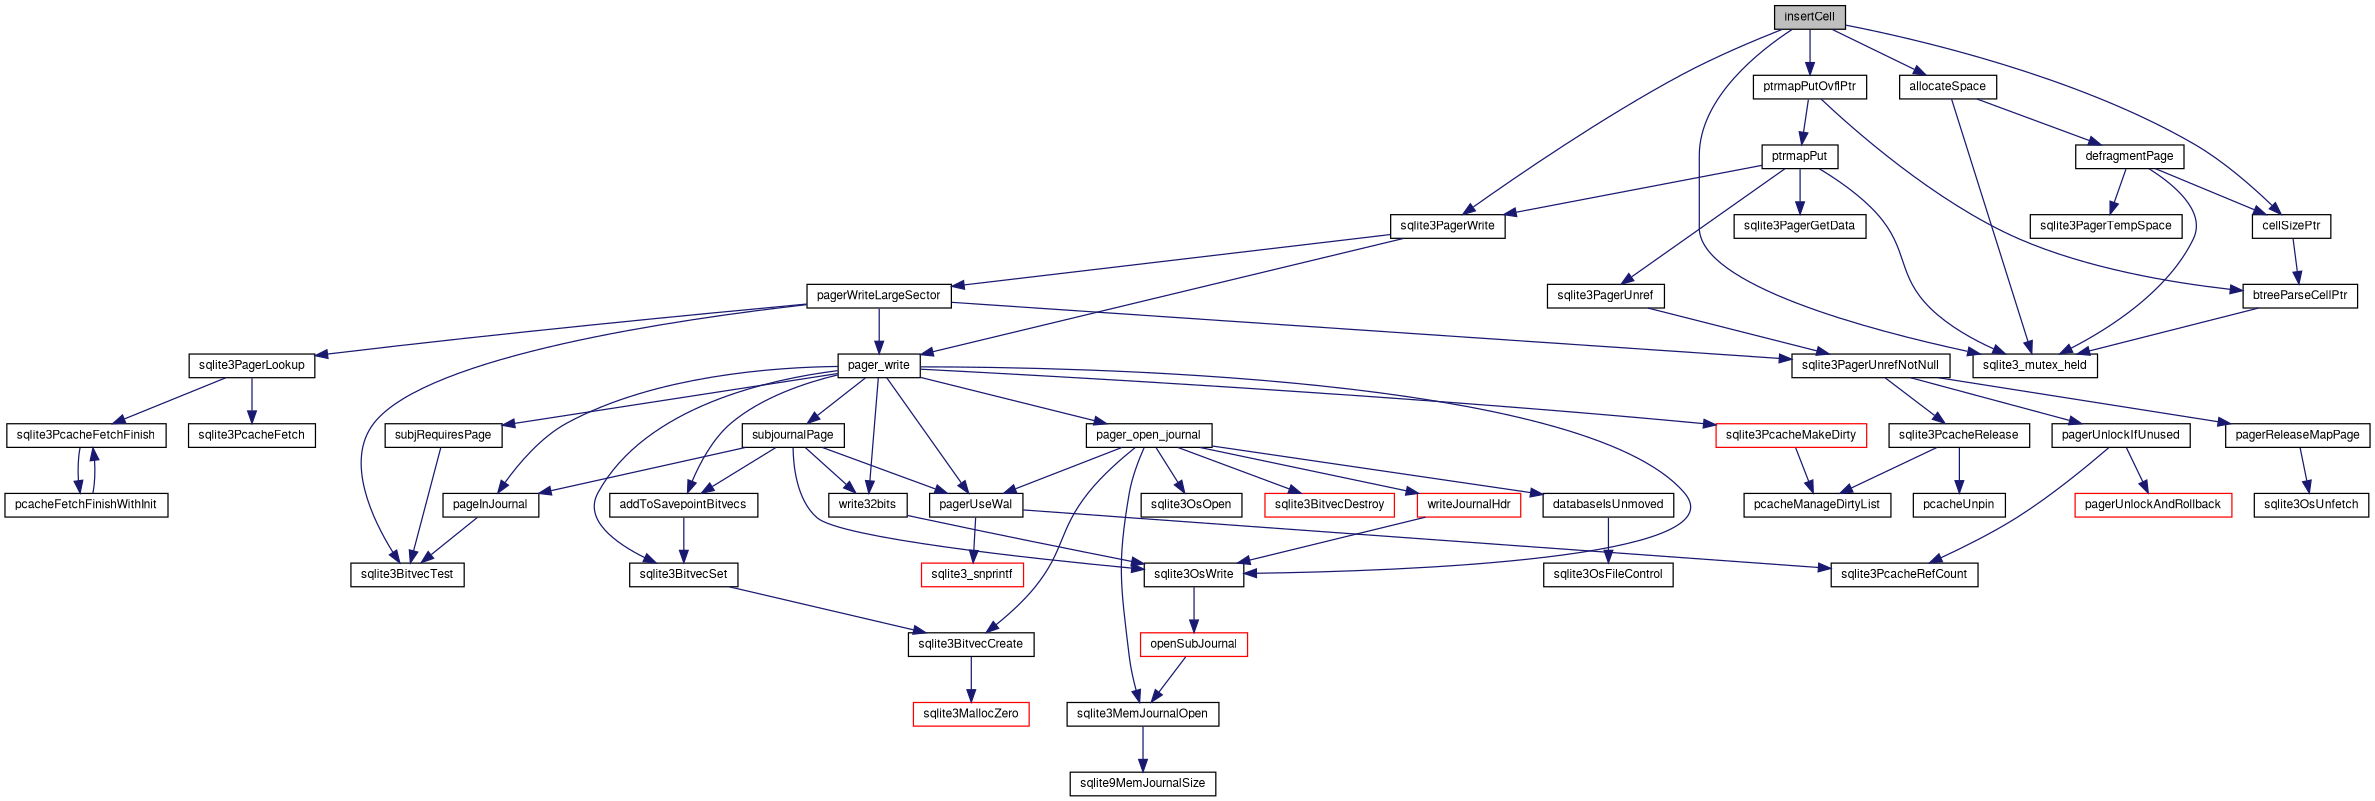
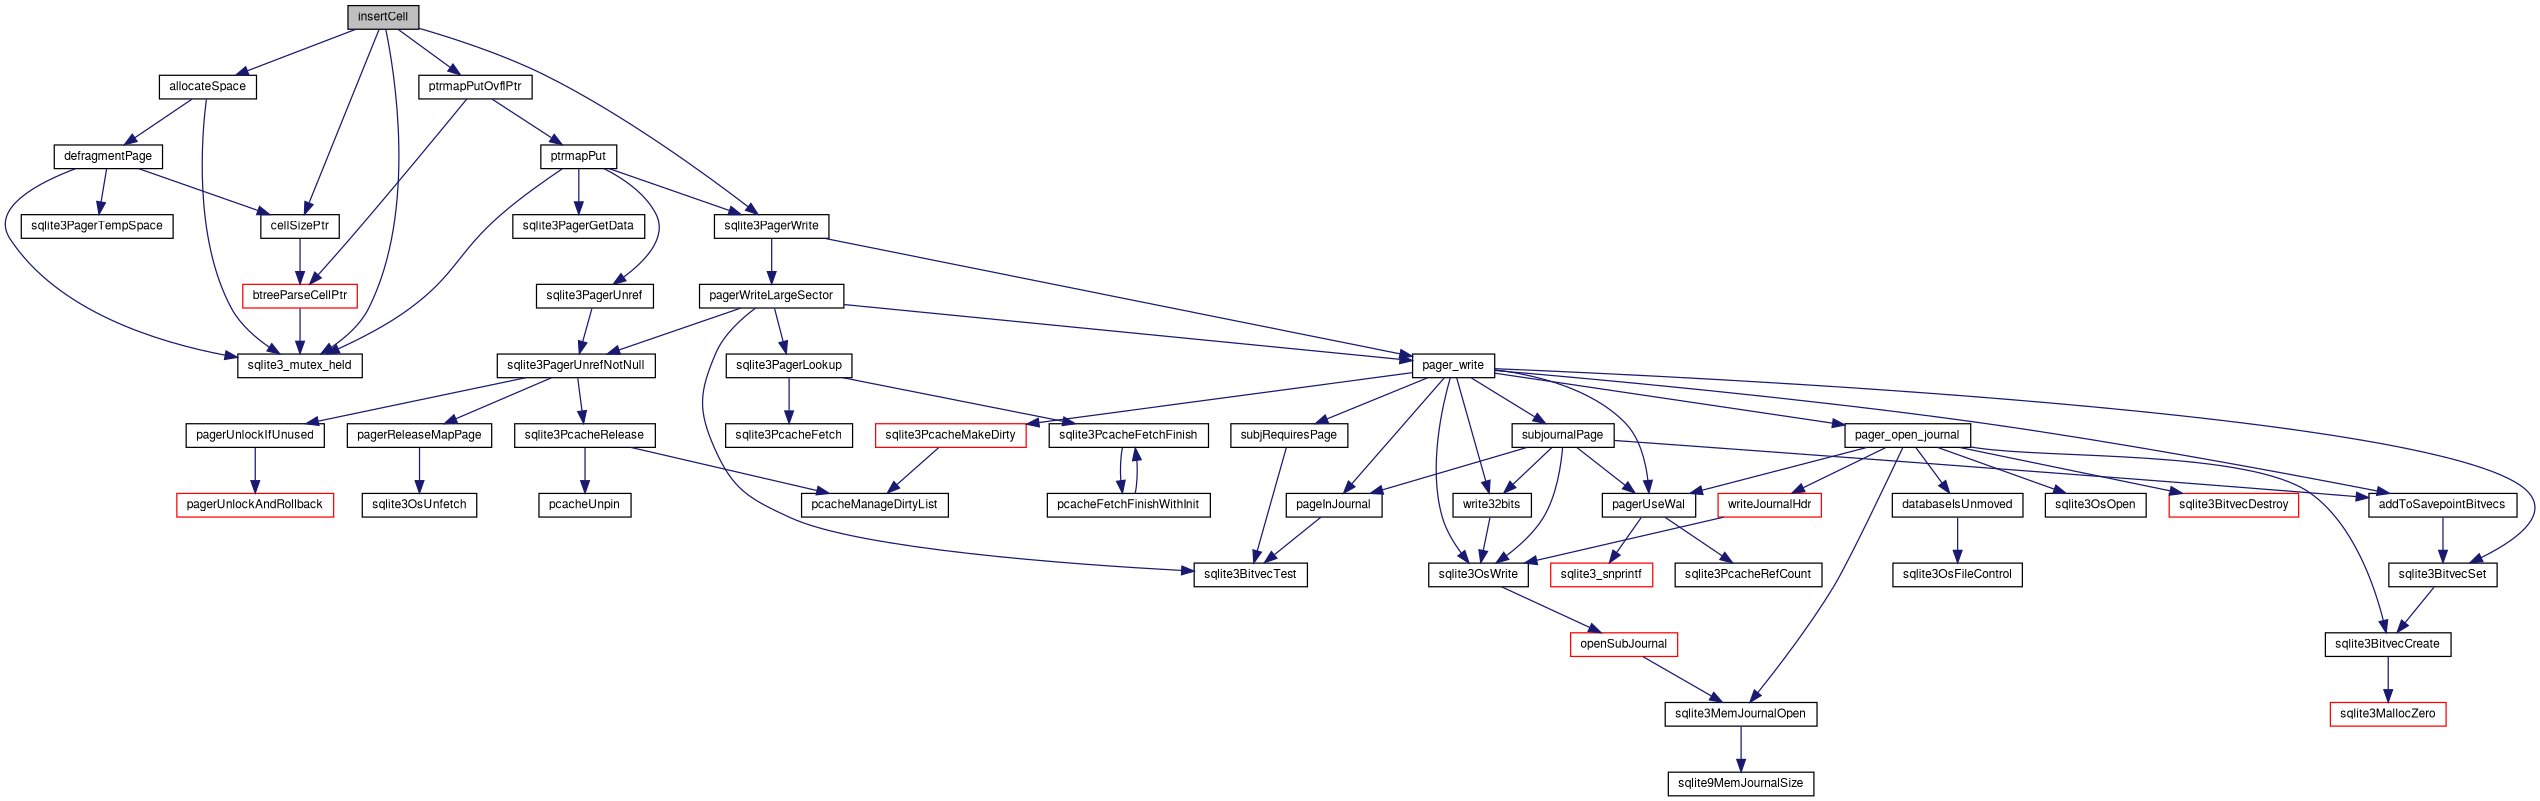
node "btreeParseCellPtr": color black -> red
edge "pagerUnlockIfUnused" -> "sqlite3PcacheRefCount": removed
